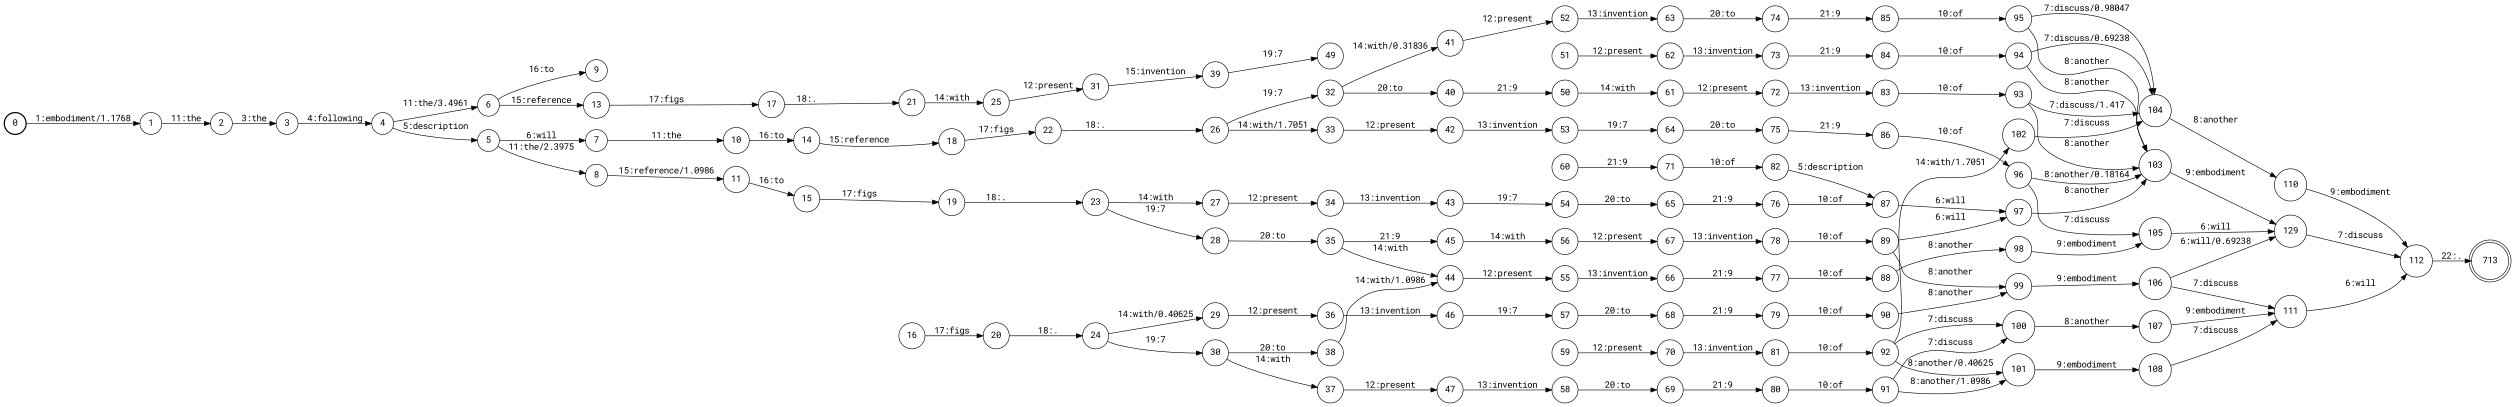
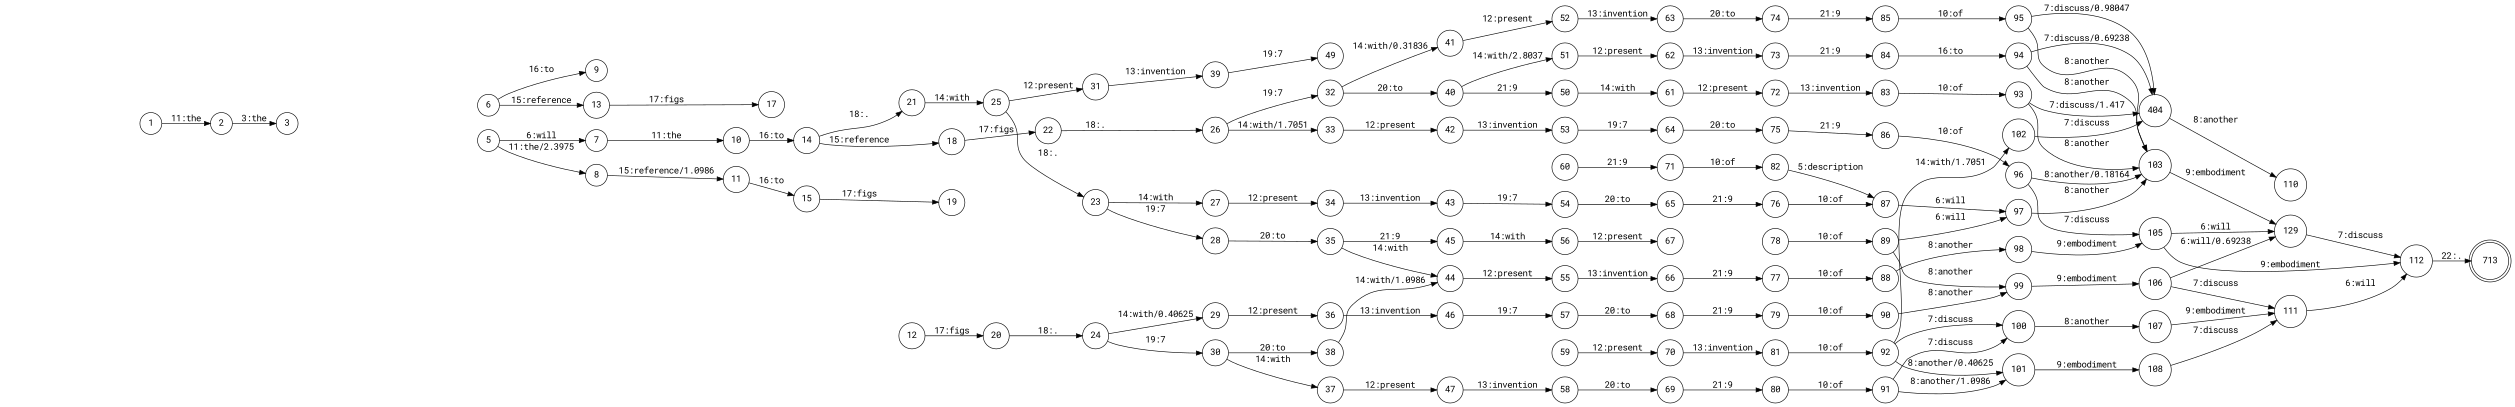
edge "84" -> "94": label "10:of" -> "16:to"
edge "40" -> "51": added, label "14:with/2.8037"
edge "31" -> "39": label "15:invention" -> "13:invention"
edge "17" -> "21": now "14" -> "21"
node "104": label "104" -> "404"
node "0": removed
node "4": removed
edge "19" -> "23": now "25" -> "23"
edge "110" -> "112": now "105" -> "112"
edge "67" -> "78": removed, label "13:invention"
node "16": label "16" -> "12"
